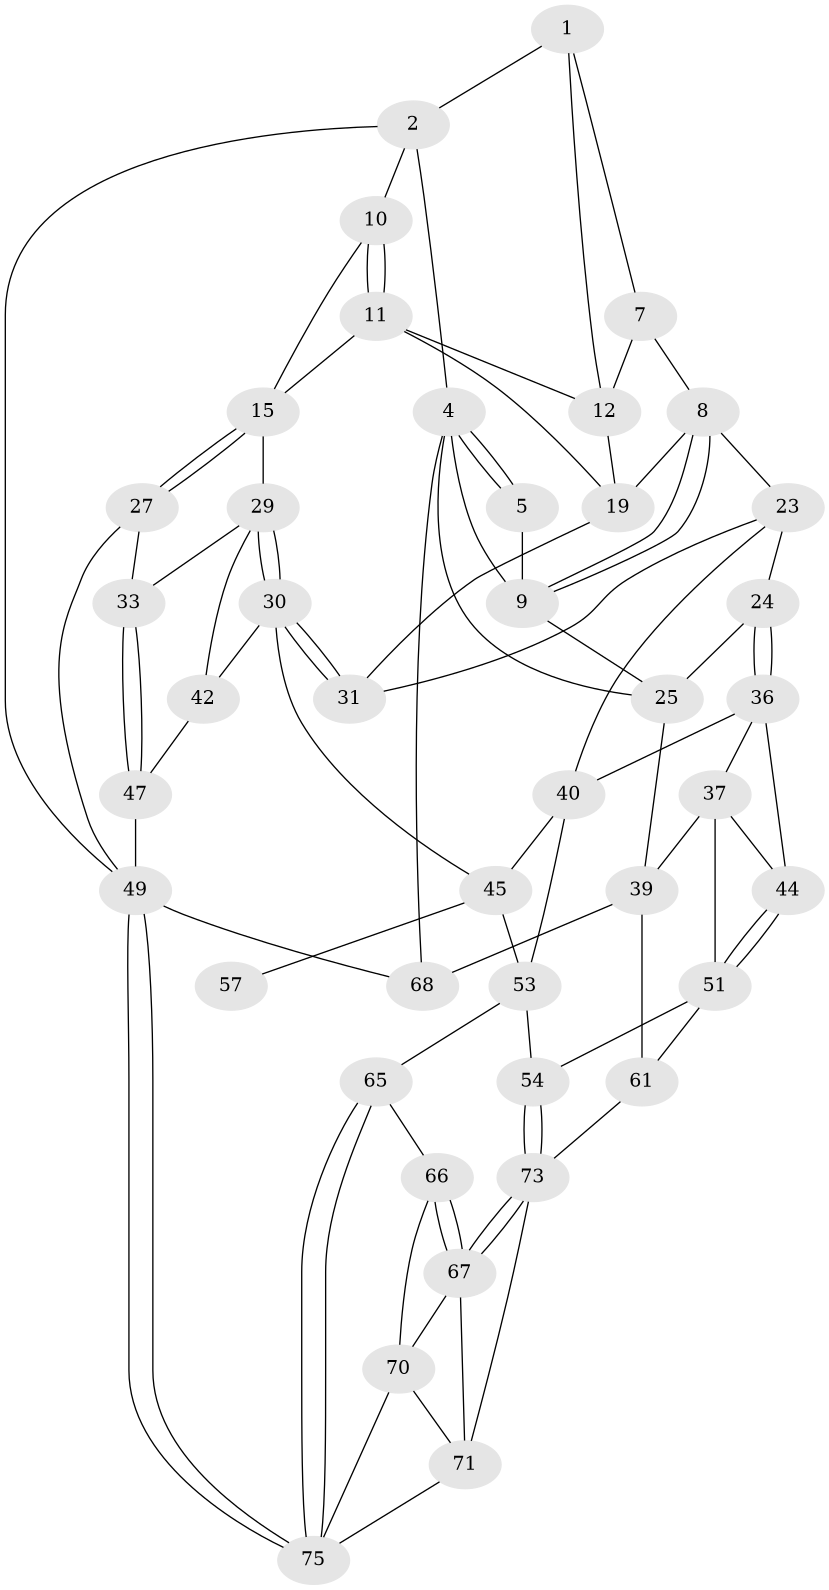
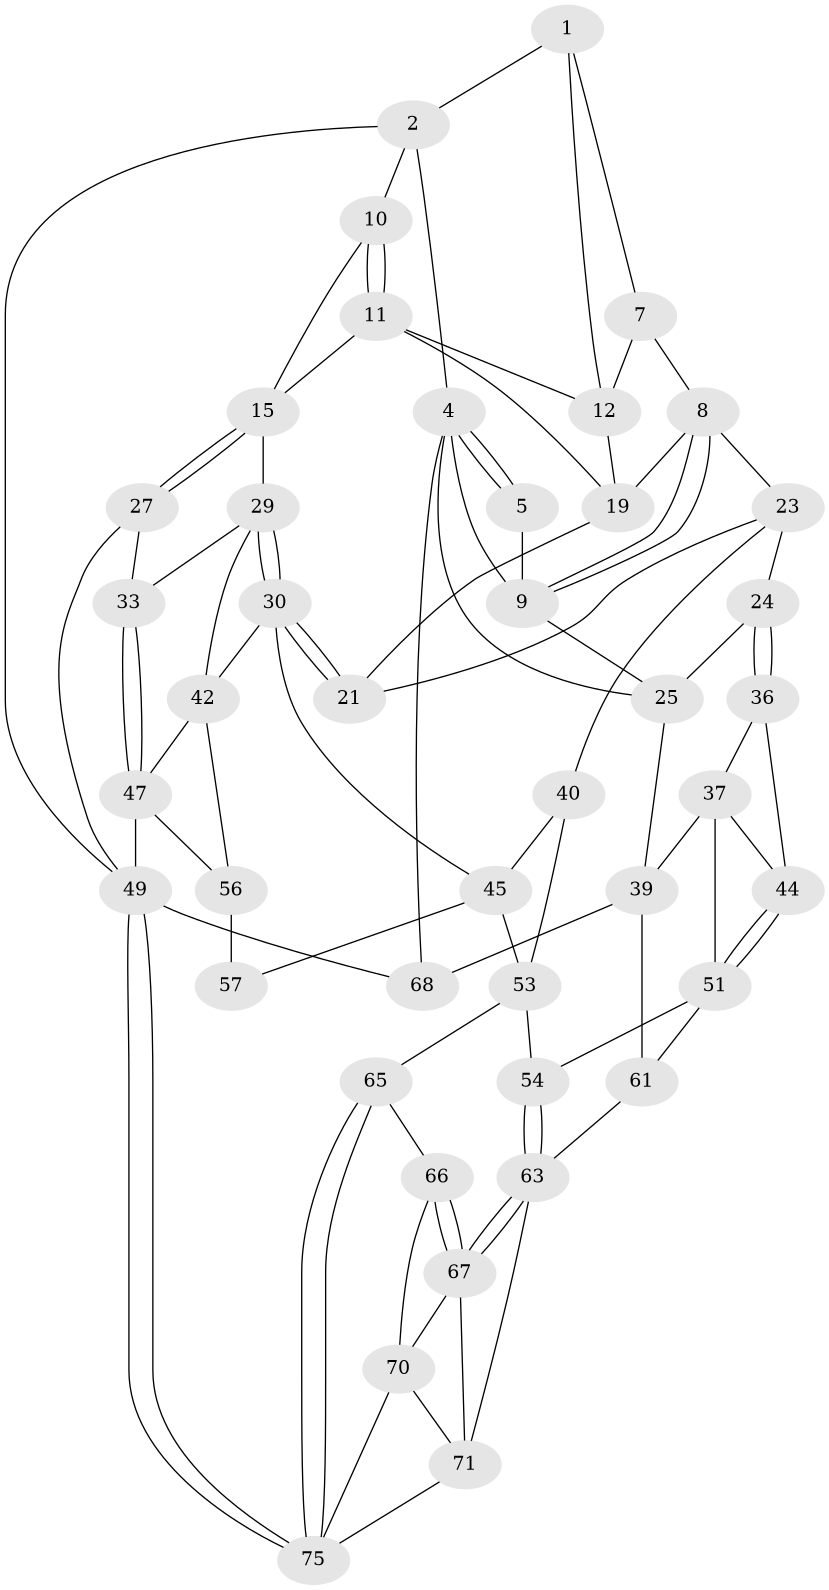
node "31": label "31" -> "21"
edge "36" -- "40": removed
node "56": added
node "73": label "73" -> "63"
